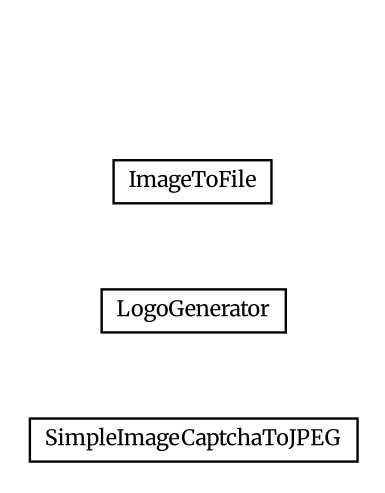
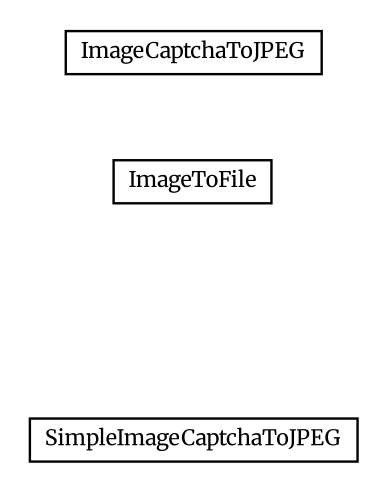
node "ImageCaptchaToJPEG": added
node "LogoGenerator": removed
